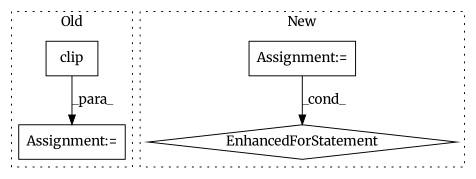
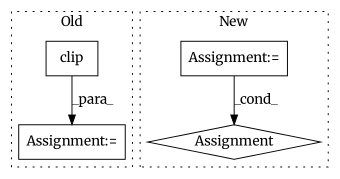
node "EnhancedForStatement": label "EnhancedForStatement" -> "Assignment"
